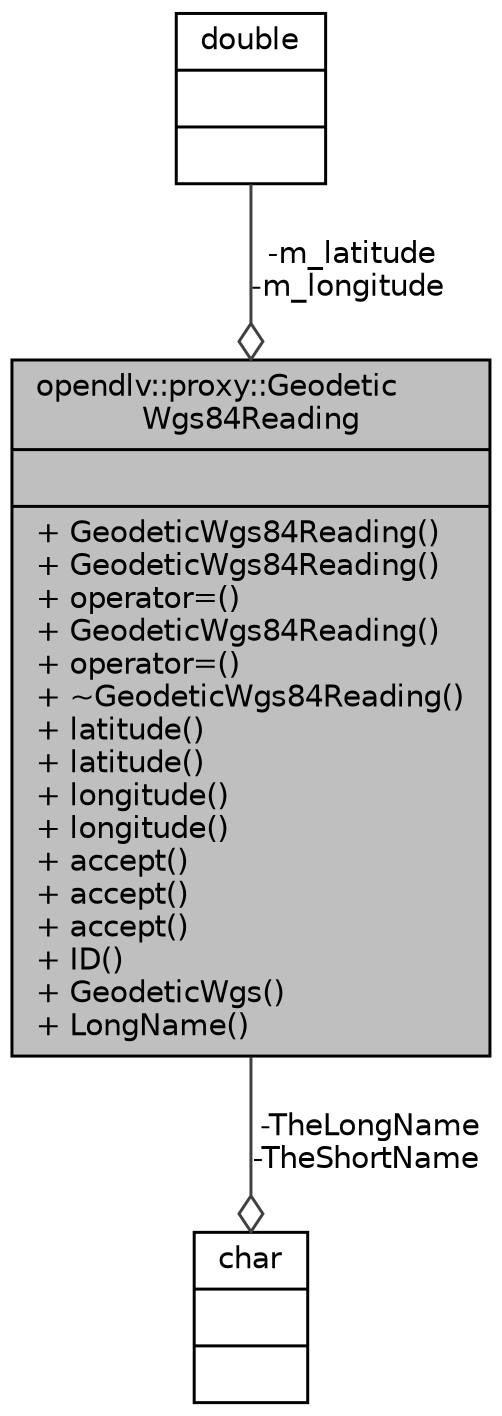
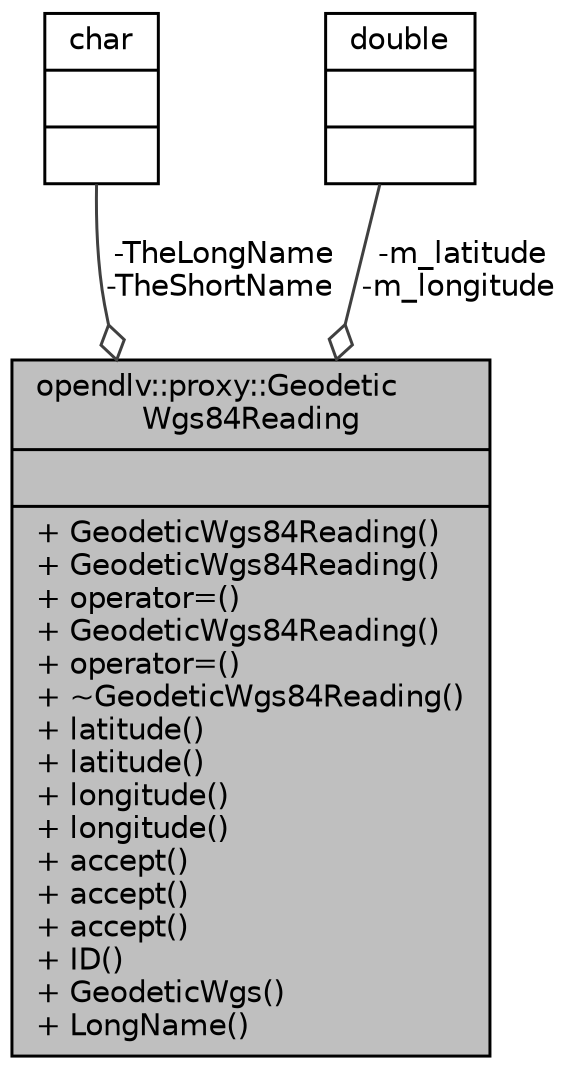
edge "opendlv::proxy::Geodetic" -> "char": reversed
